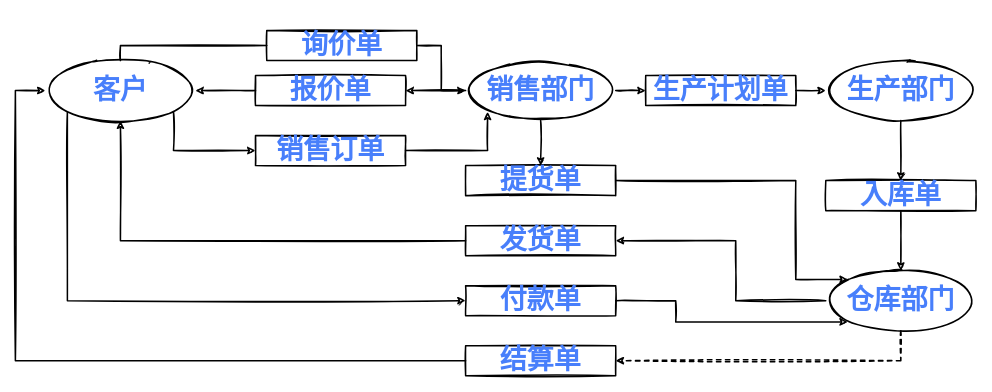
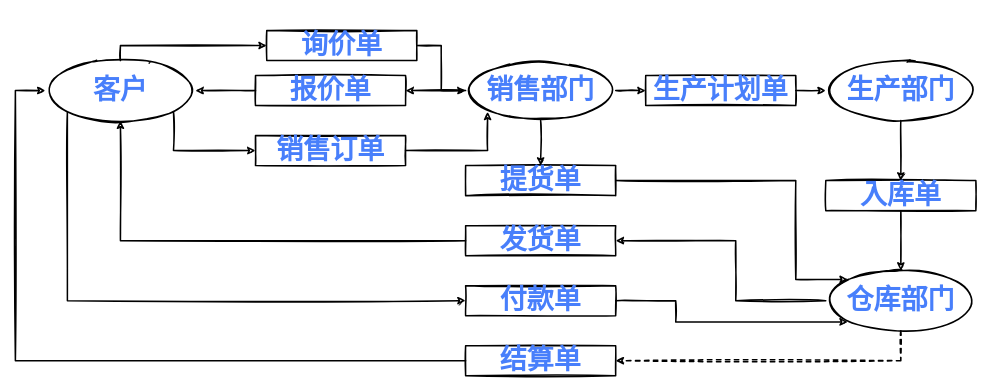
edge "询价单" -- "客户": arrowhead none -> classic
